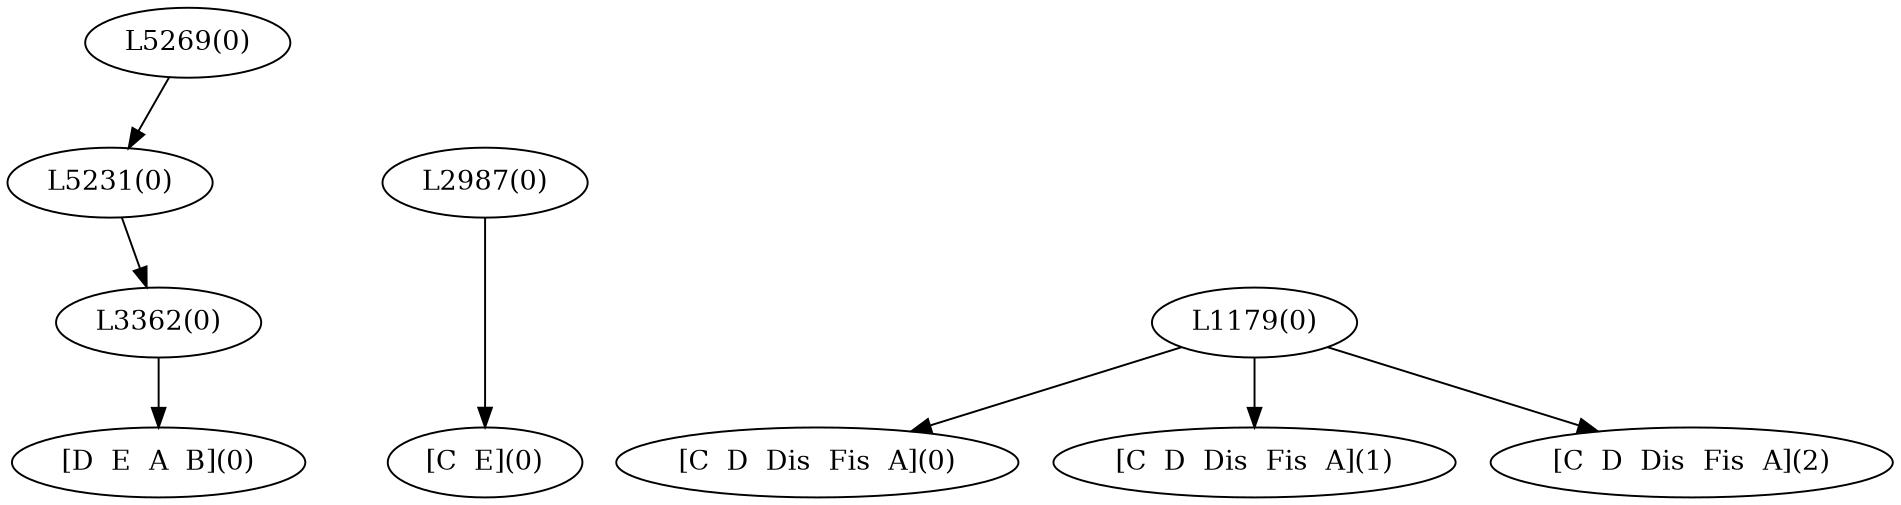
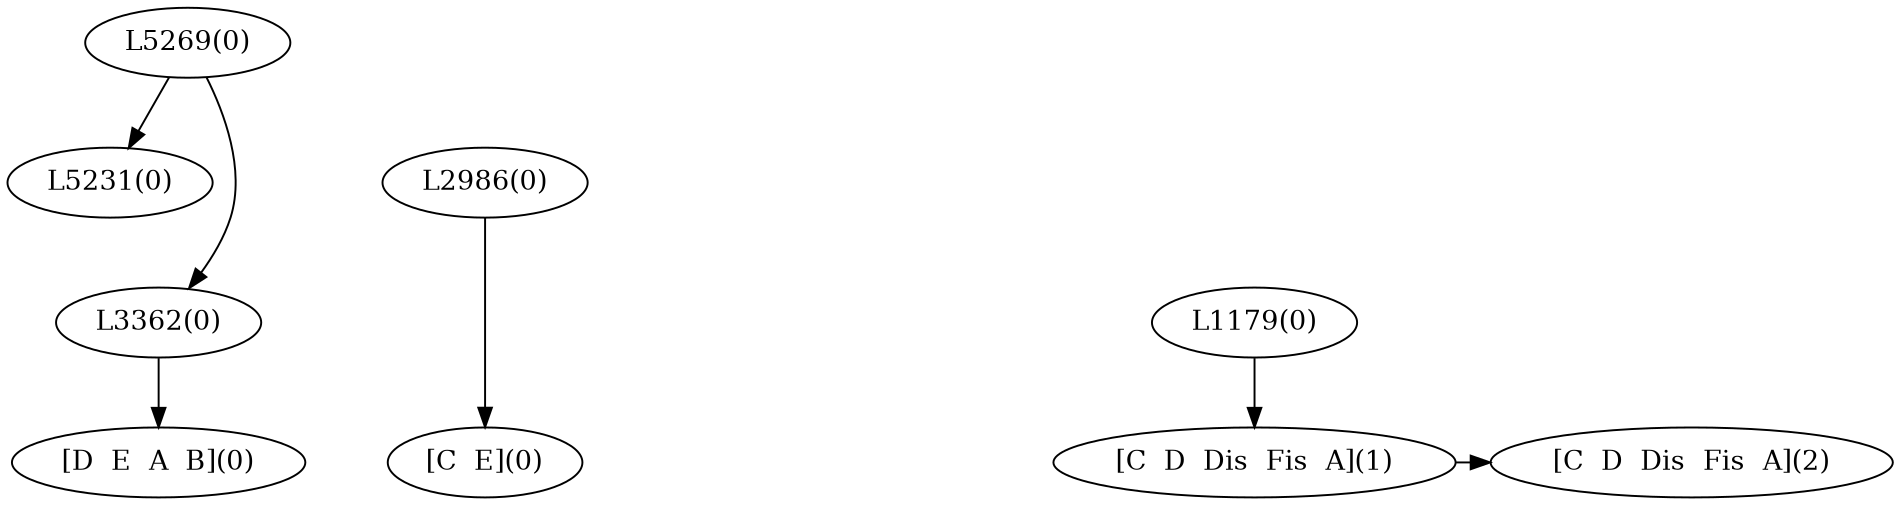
node "L2987(0)": label "L2987(0)" -> "L2986(0)"
edge "L5231(0)" -> "L3362(0)": now "L5269(0)" -> "L3362(0)"
edge "L1179(0)" -> "[C  D  Dis  Fis  A](2)": now "[C  D  Dis  Fis  A](1)" -> "[C  D  Dis  Fis  A](2)"
node "[C  D  Dis  Fis  A](0)": removed
